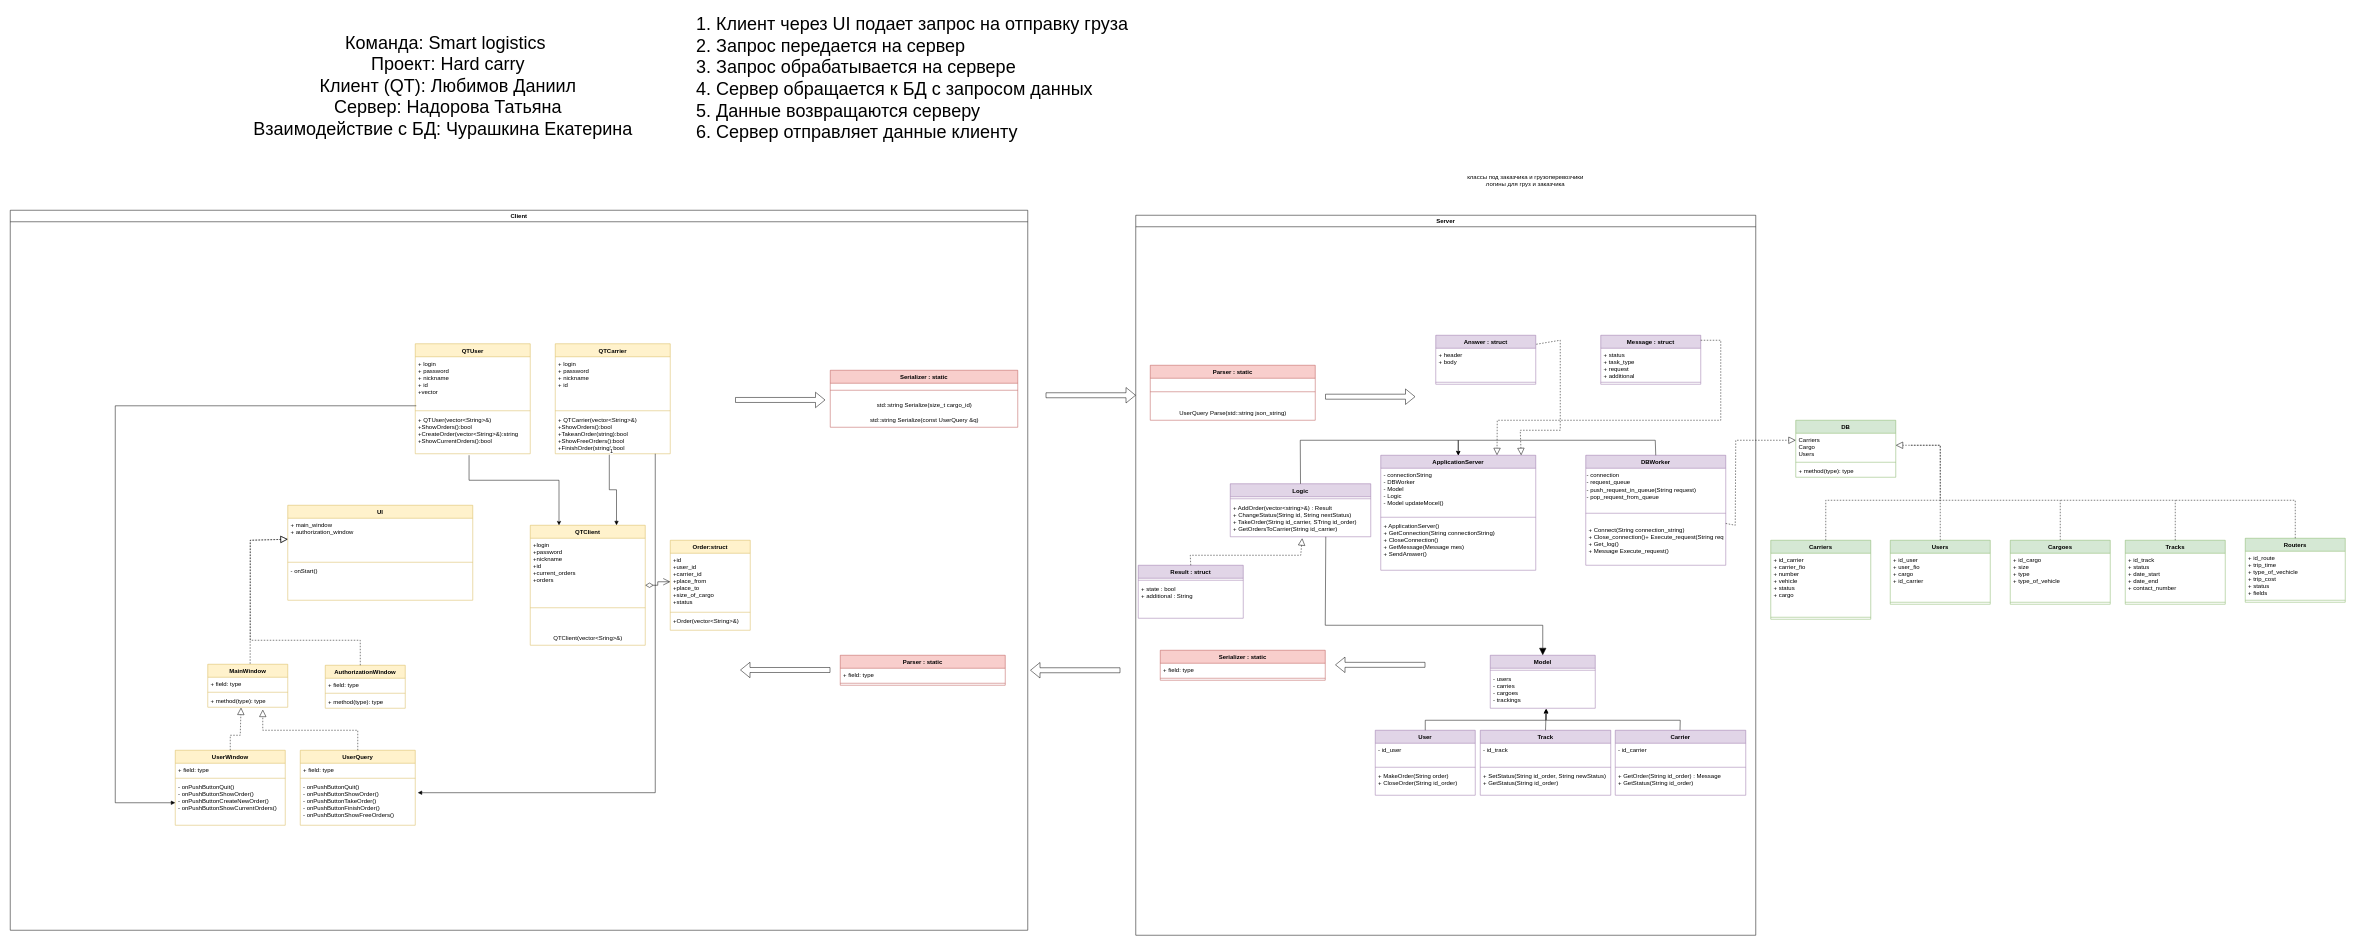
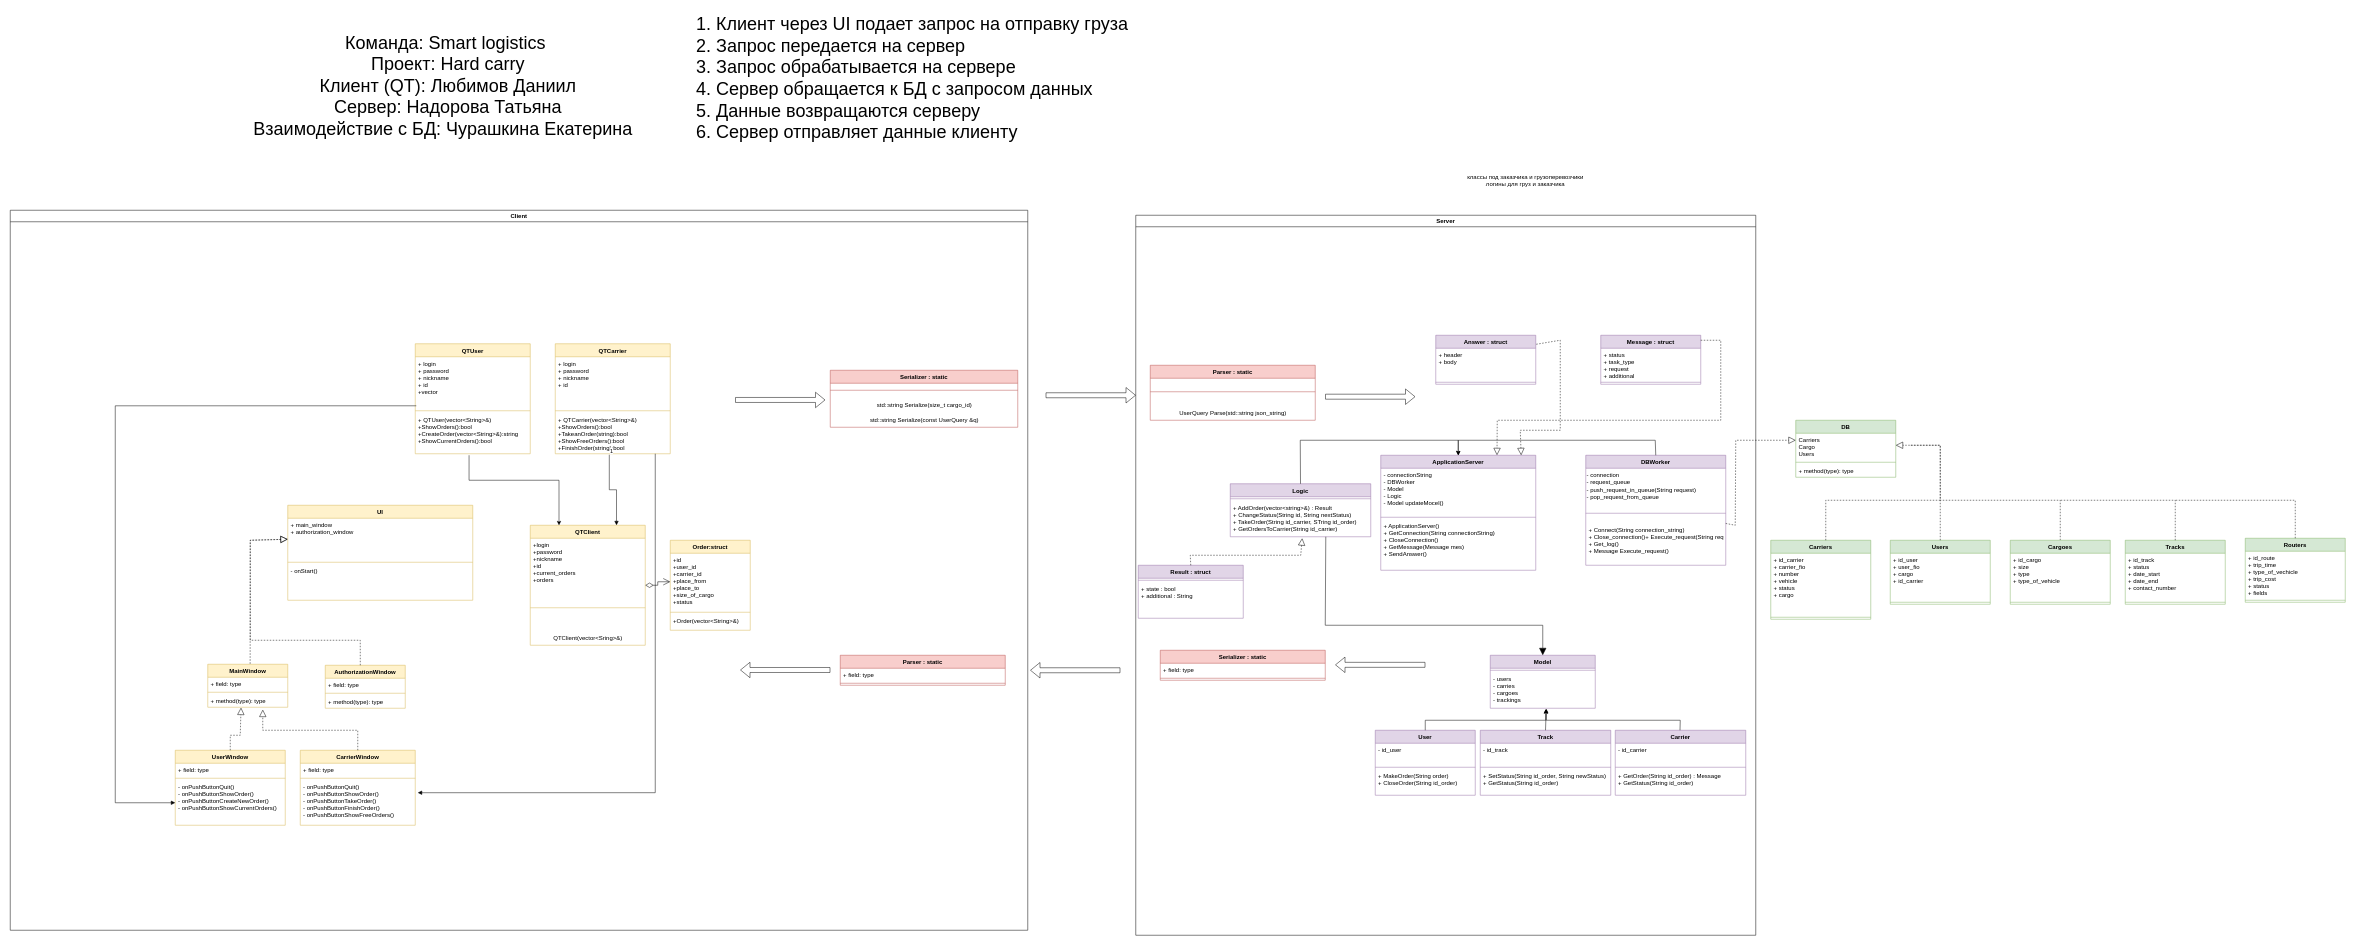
node "UserQuery": label "UserQuery" -> "CarrierWindow"
